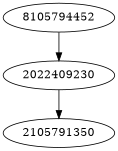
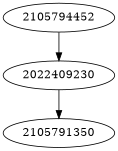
node "8105794452": label "8105794452" -> "2105794452"
